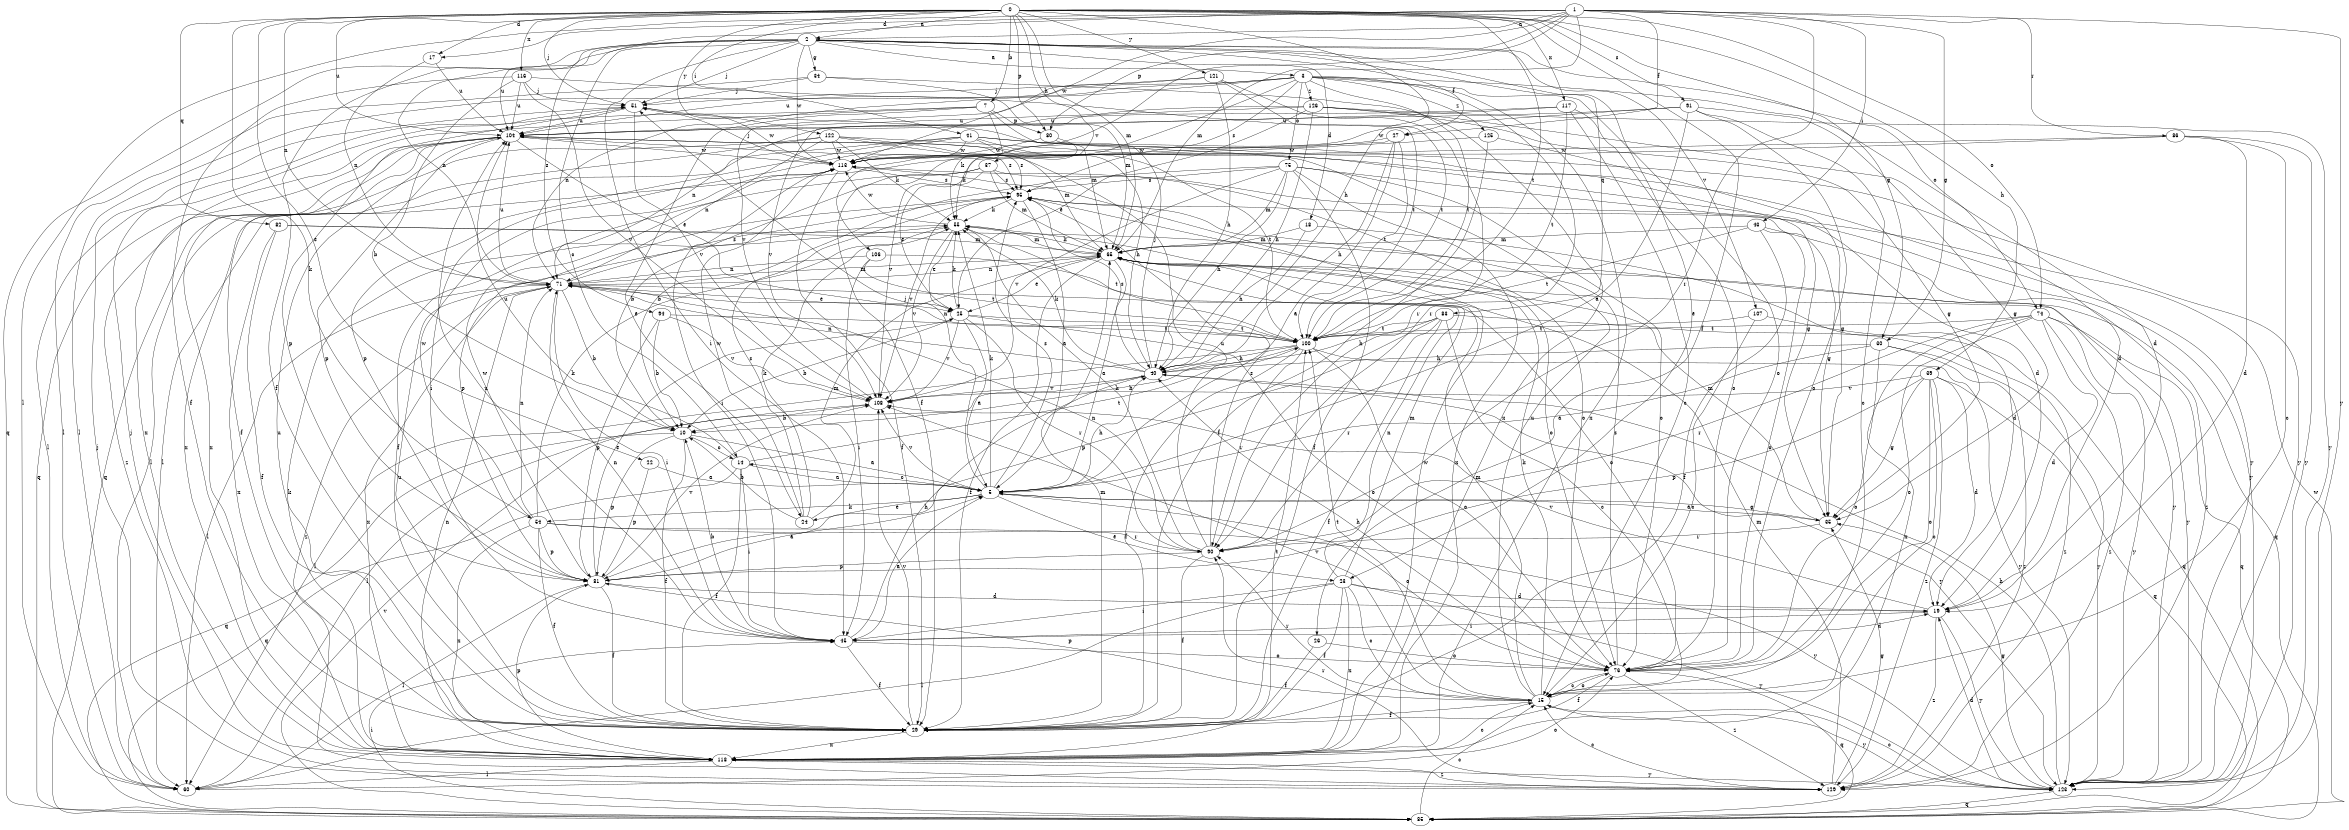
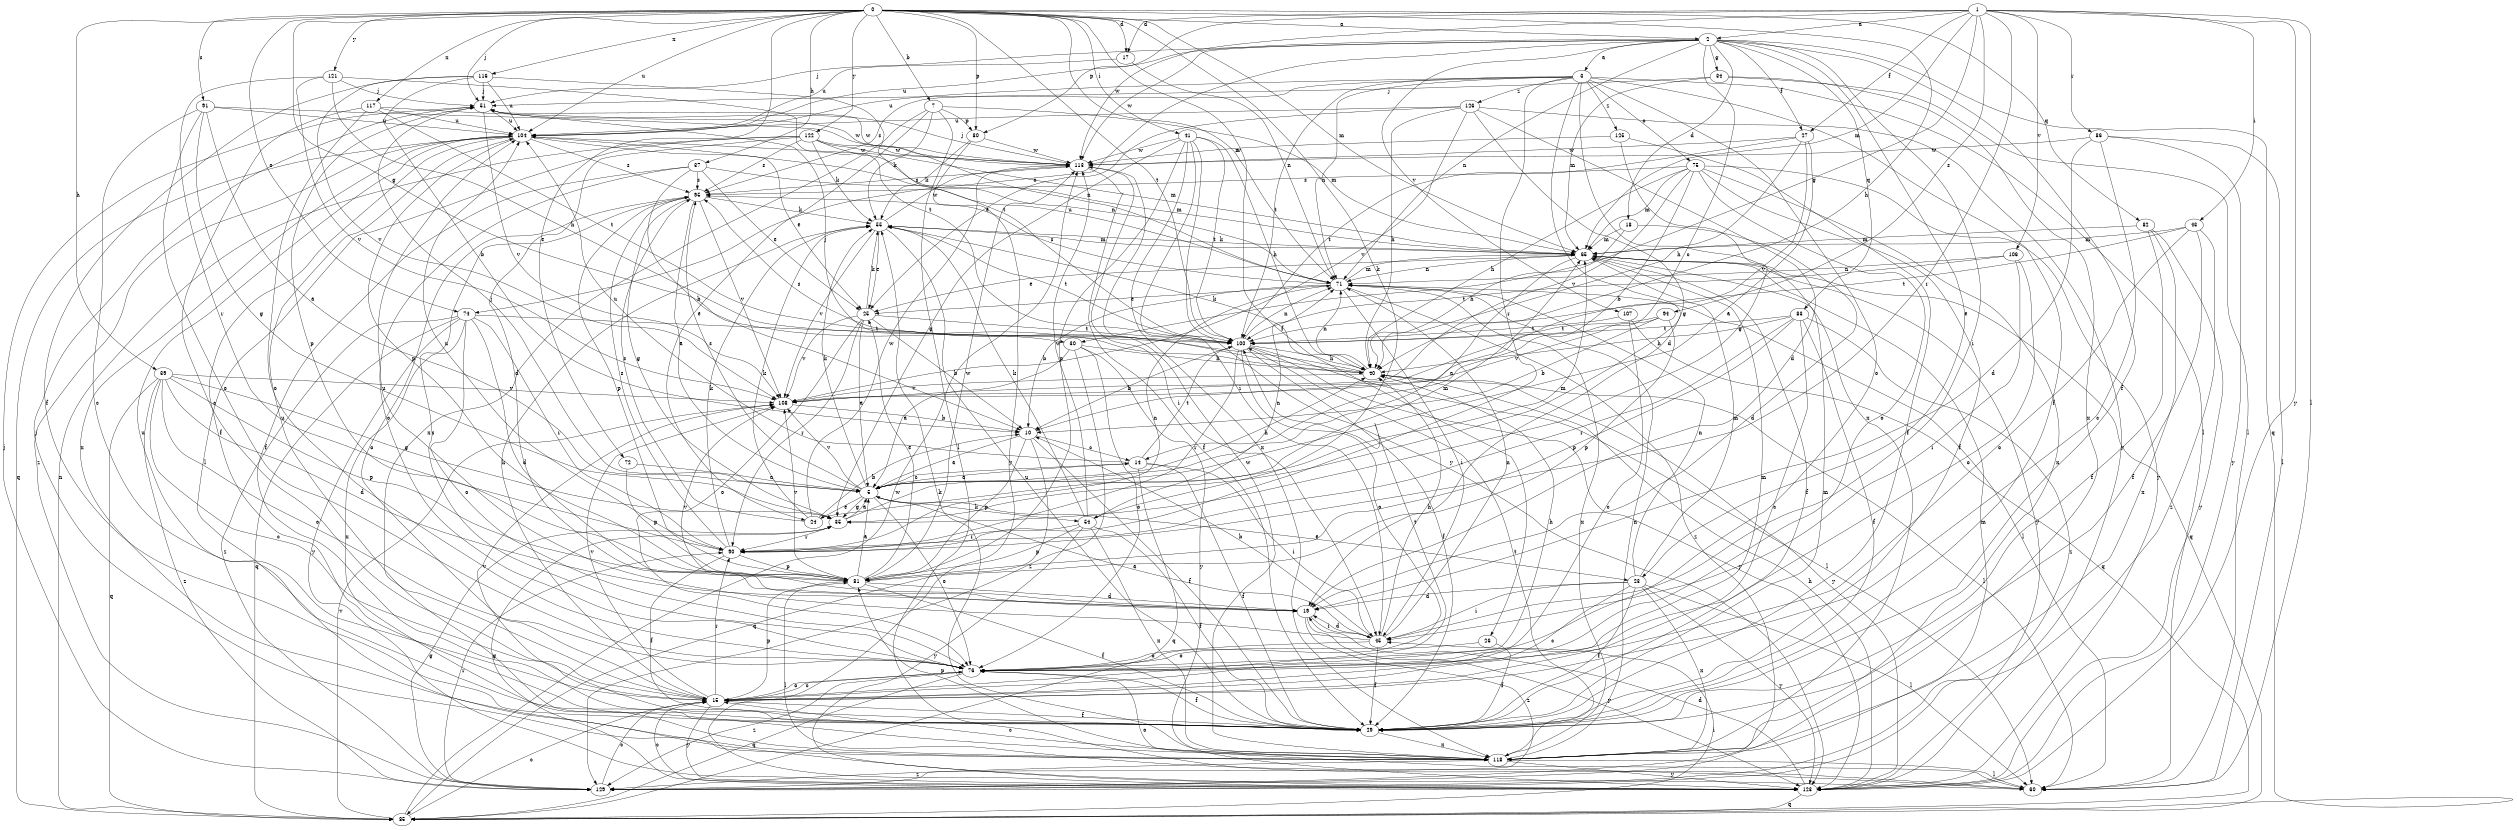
edge "95" -> "76": now "95" -> "15"
node "22": label "22" -> "72"
edge "122" -> "85": label "q" -> "n"
